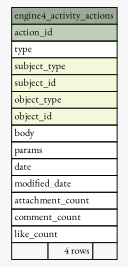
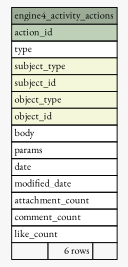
node "engine4_activity_actions": text "4 rows" -> "6 rows"
